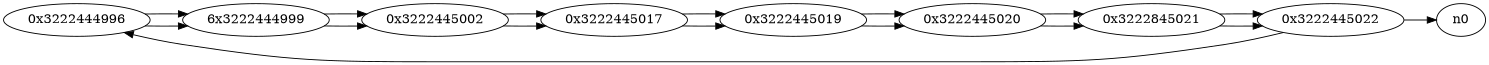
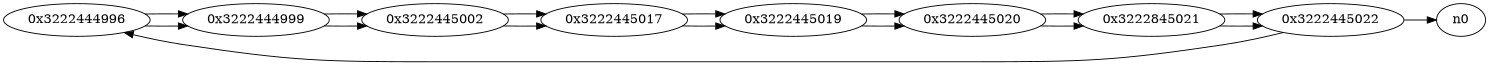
node "6x3222444999": label "6x3222444999" -> "0x3222444999"
